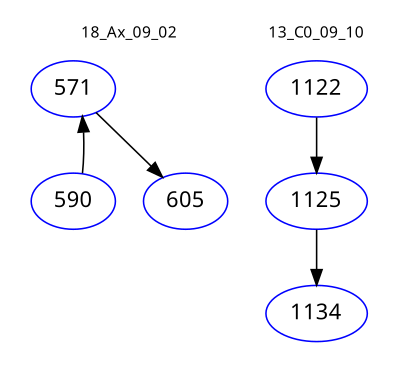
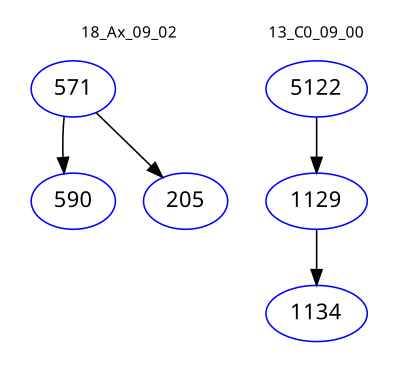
cluster "13_C0_09_10": label "13_C0_09_10" -> "13_C0_09_00"
node "1122": label "1122" -> "5122"
edge "590" -> "571": reversed
node "605": label "605" -> "205"
node "1125": label "1125" -> "1129"
